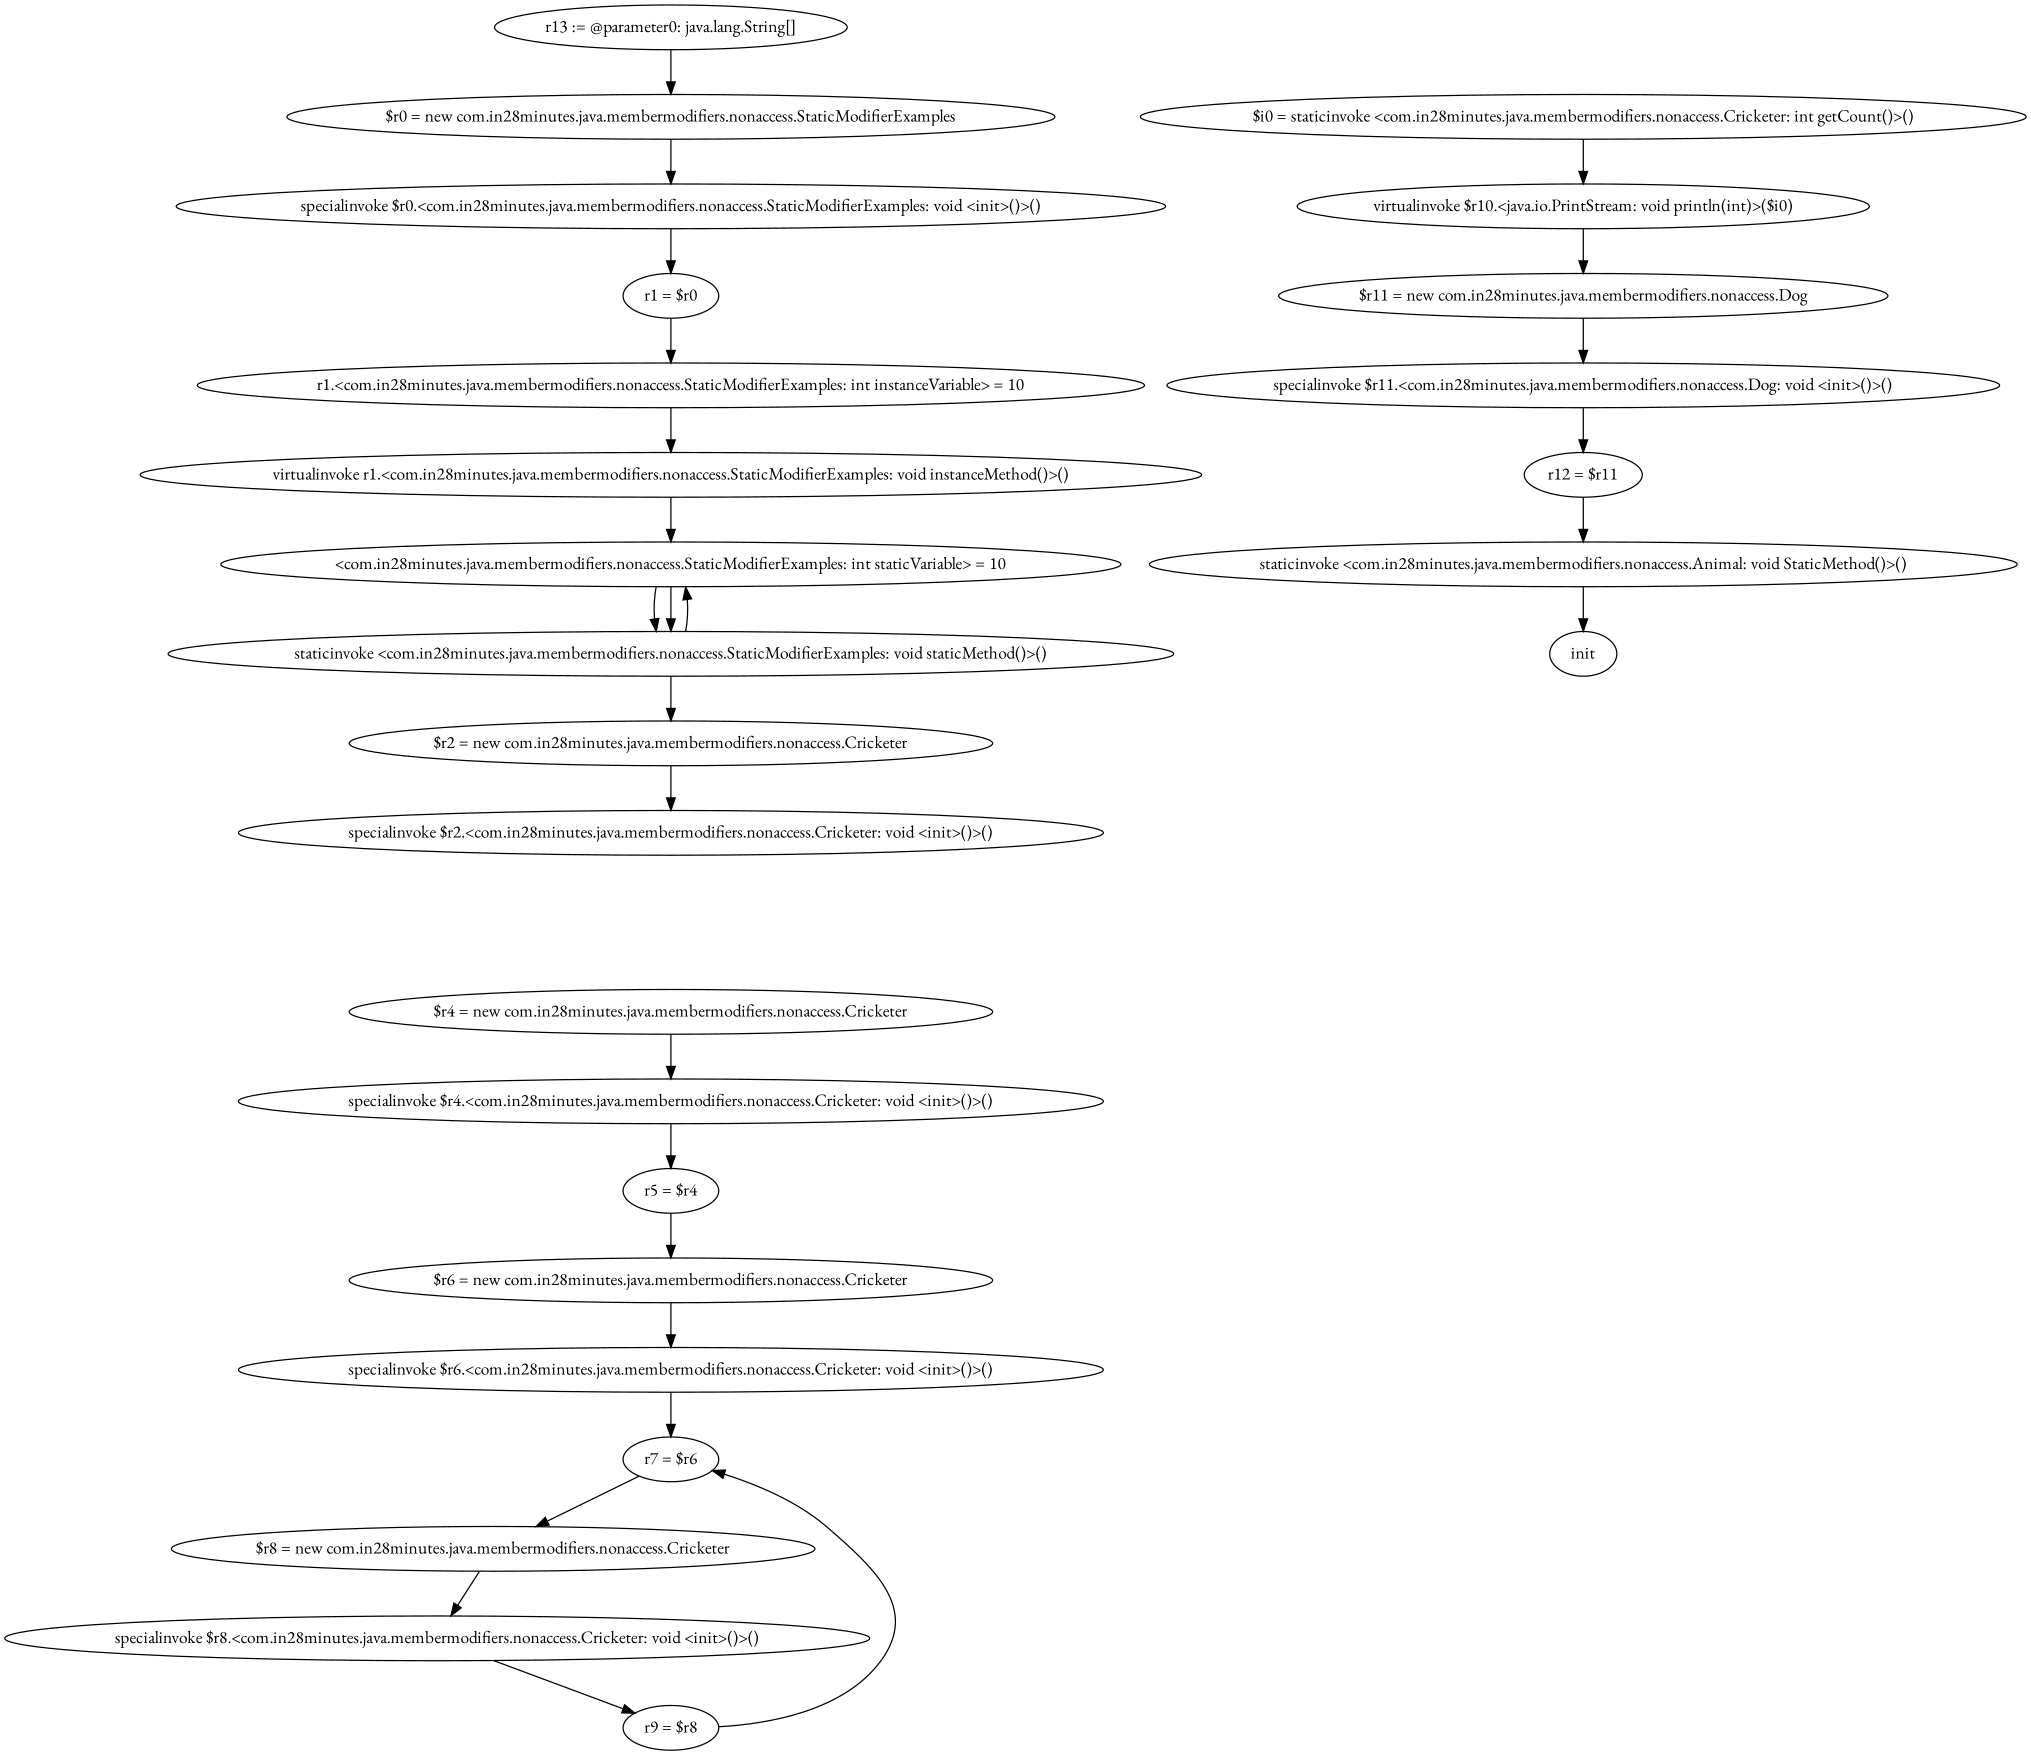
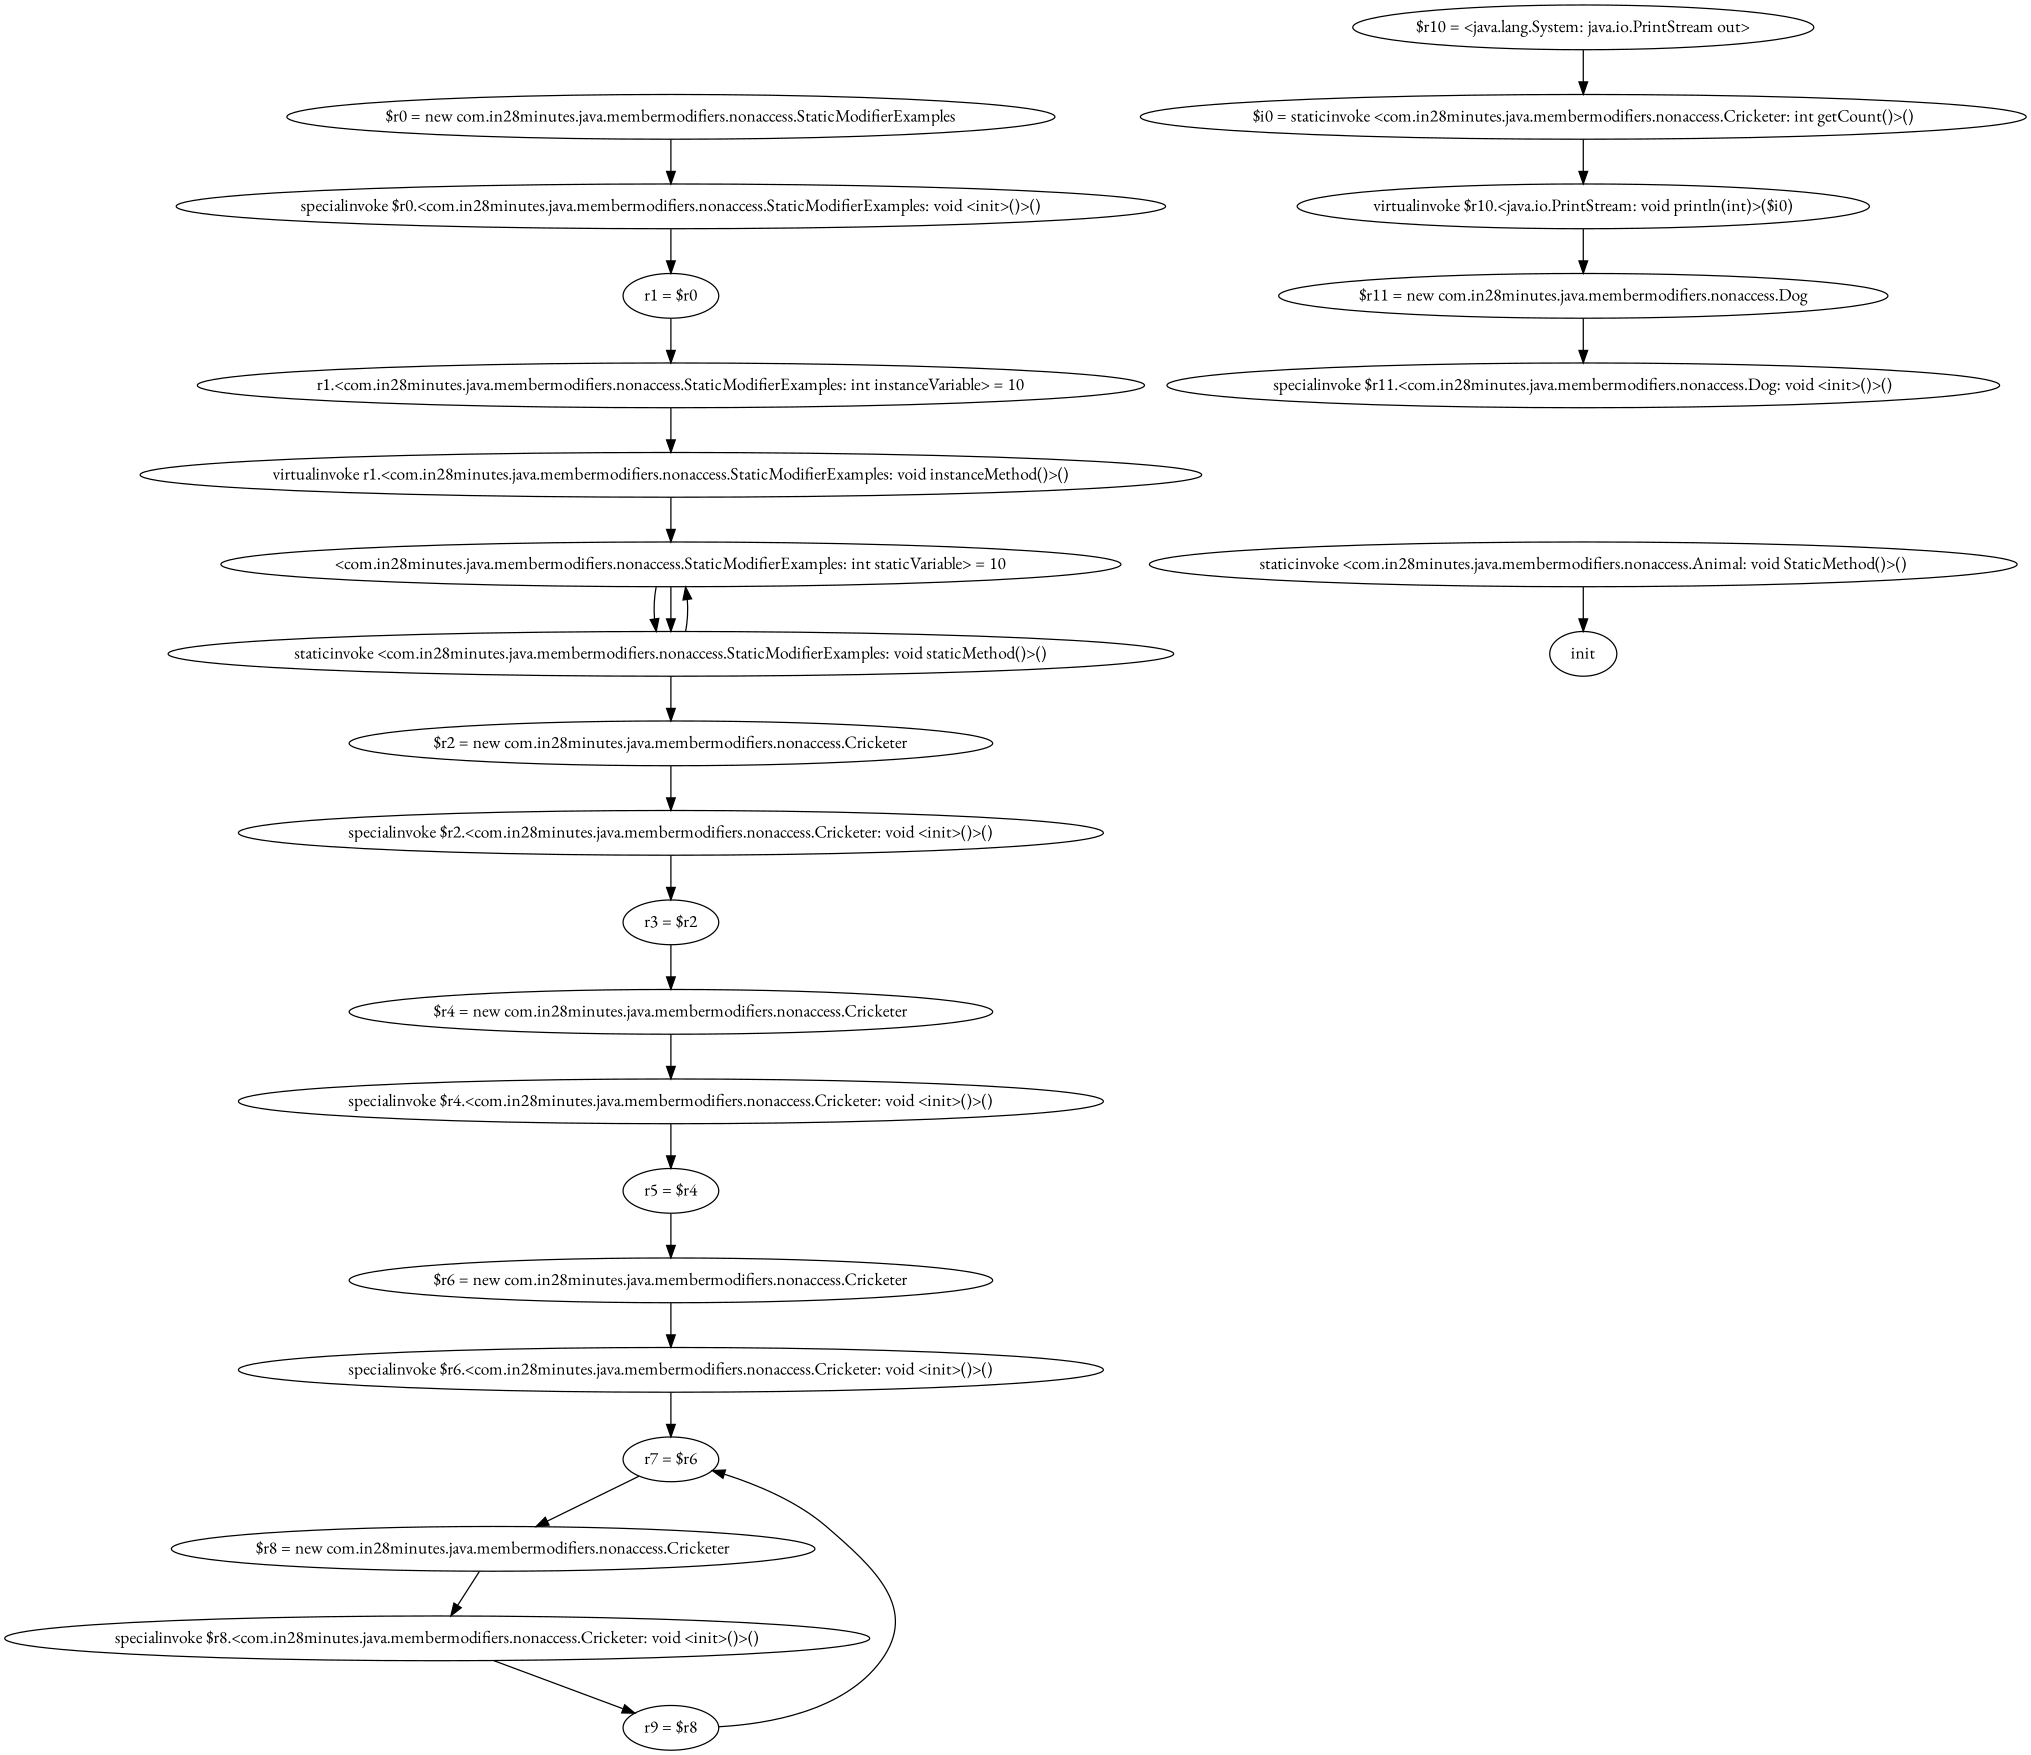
node "r13 := @parameter0: java.lang.String[]": removed
node "$r10 = <java.lang.System: java.io.PrintStream out>": added
node "r12 = $r11": removed
node "r3 = $r2": added
